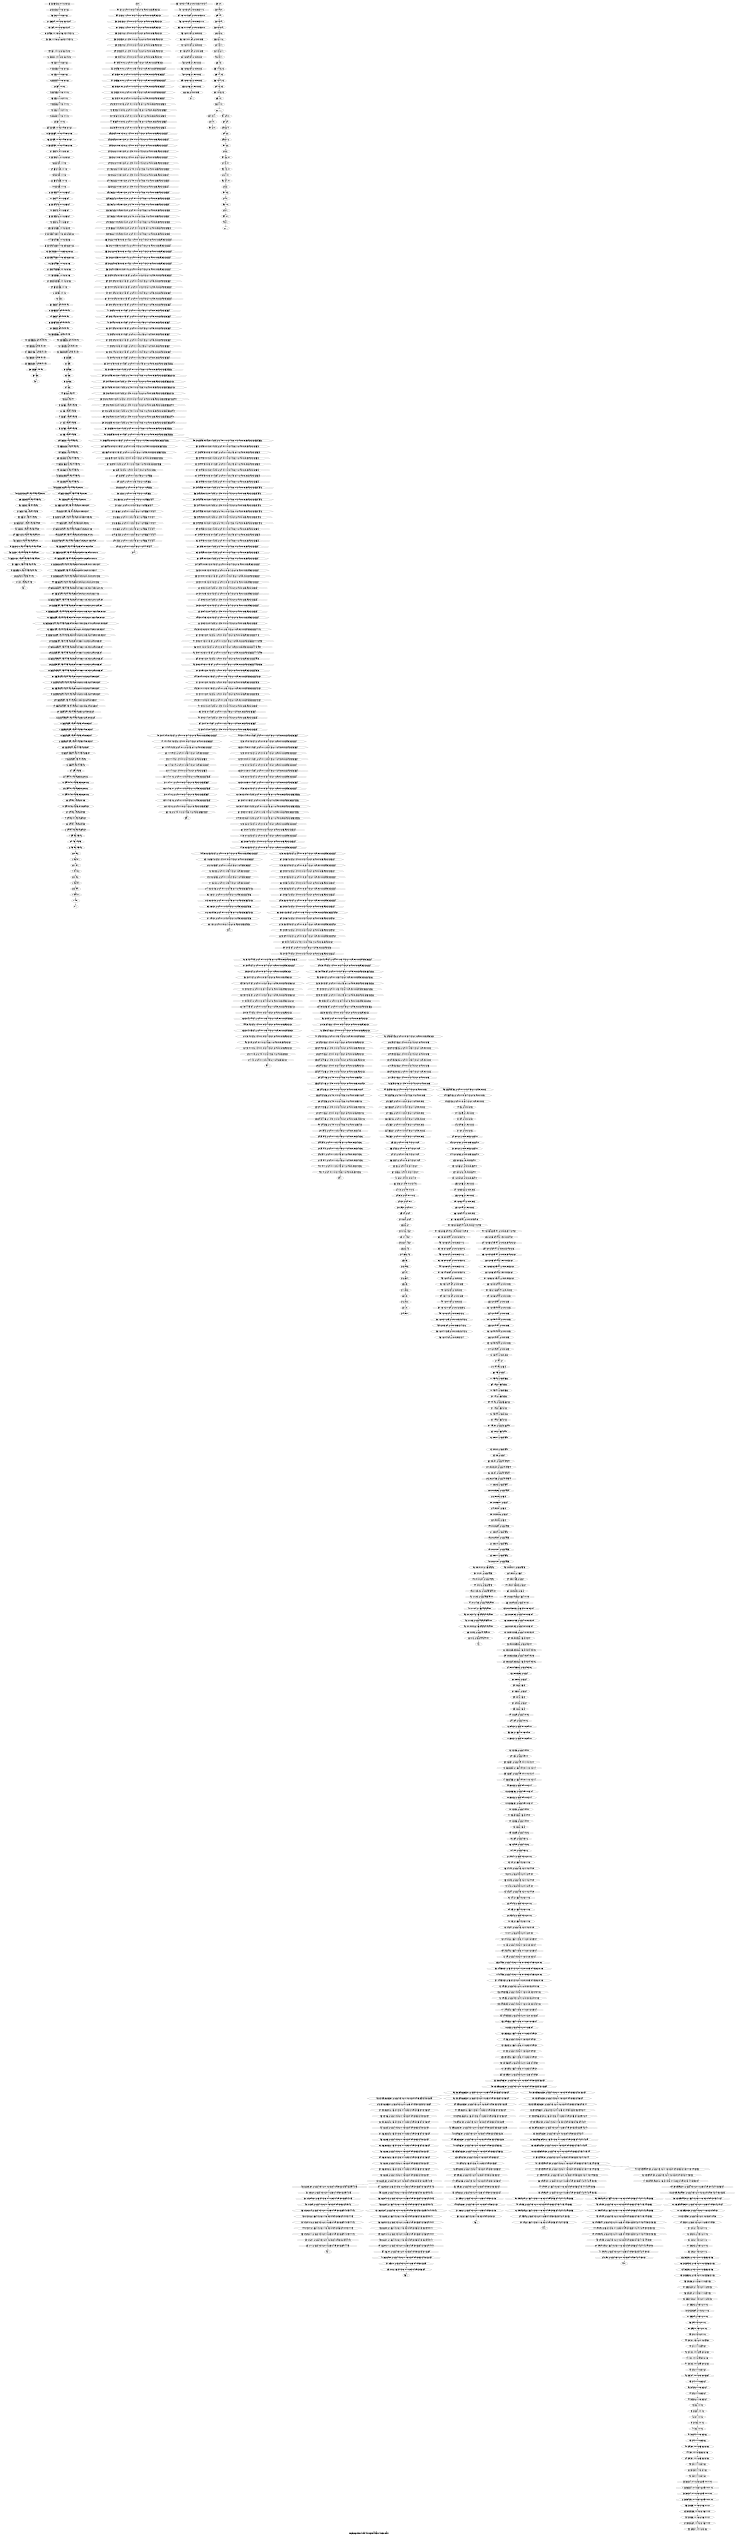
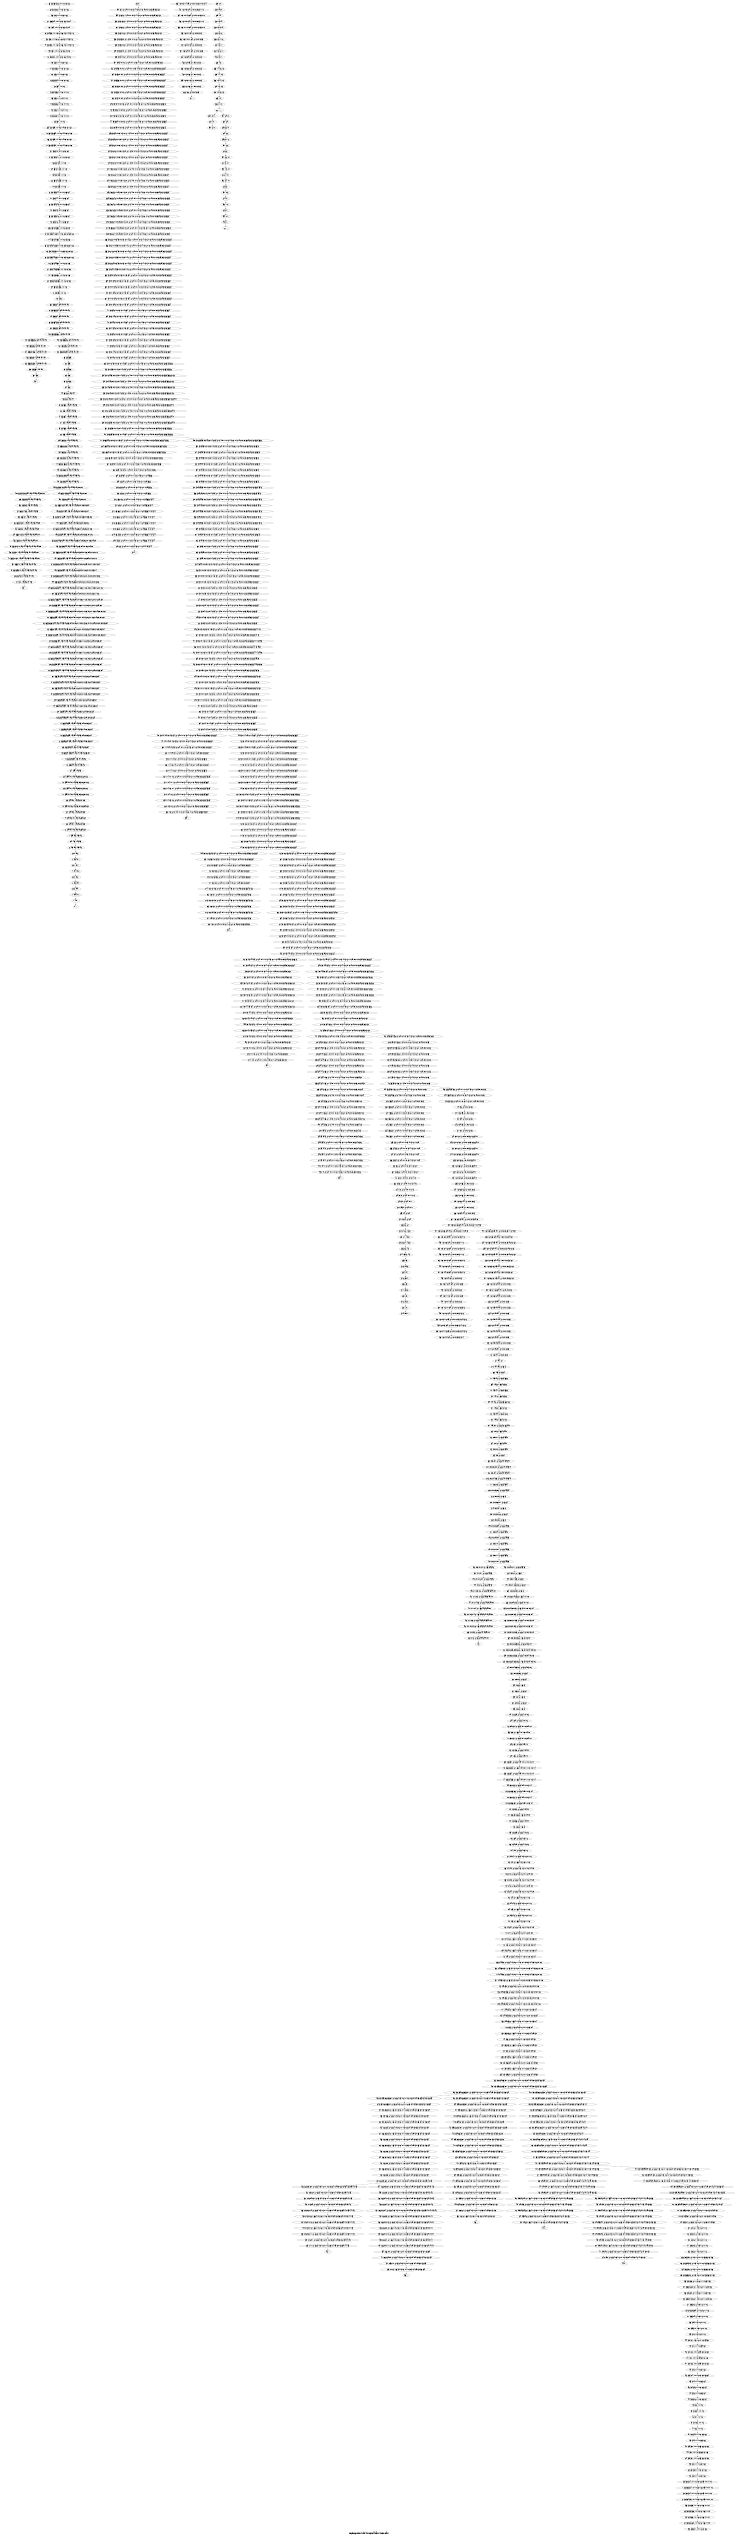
node "79 | 330 331 : 117 118 167 168 173 174 175 176": added
node "674 | 201 : 6 7 83 84 89 90": added
node "696 | 231 : 6 7 83 84 109 110": added
